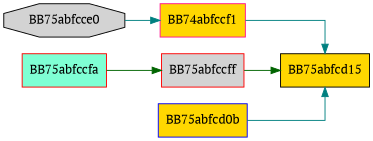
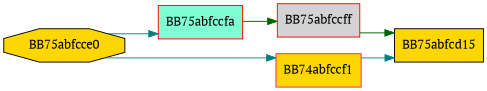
node "BB75abfcce0": fillcolor lightgrey -> gold
edge "BB75abfcce0" -> "BB75abfccfa": added
node "BB75abfcd0b": removed
